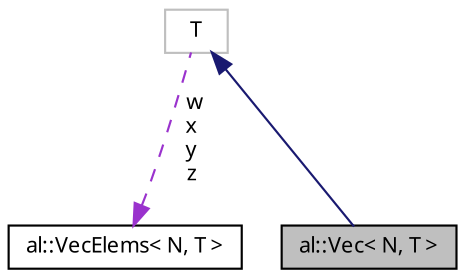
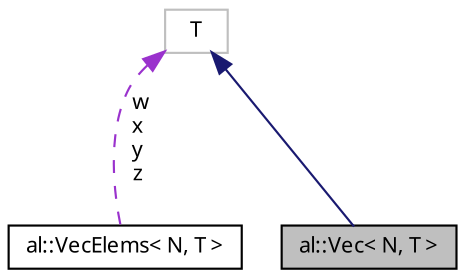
edge "T" -> "al::VecElems< N, T >": reversed
